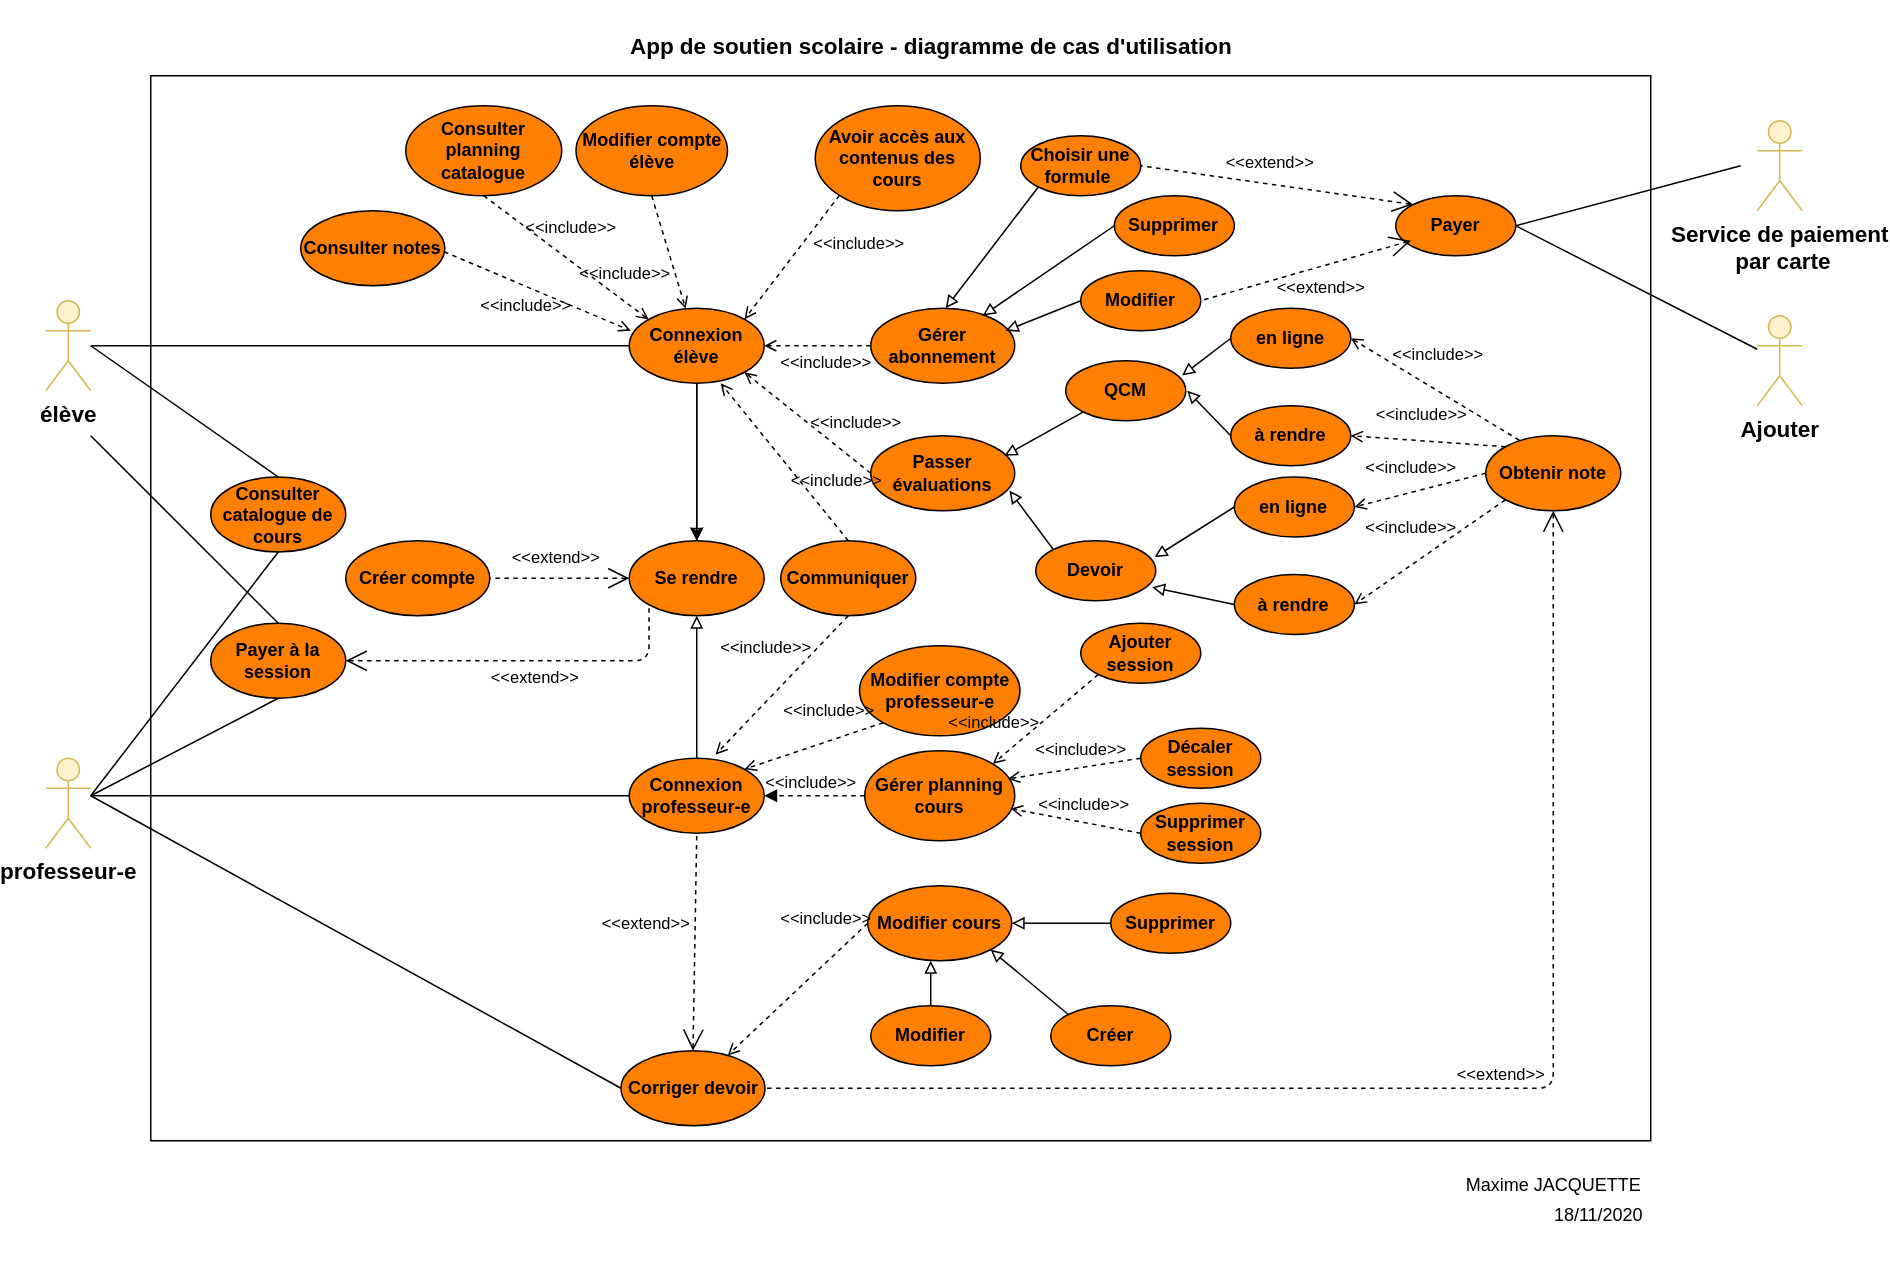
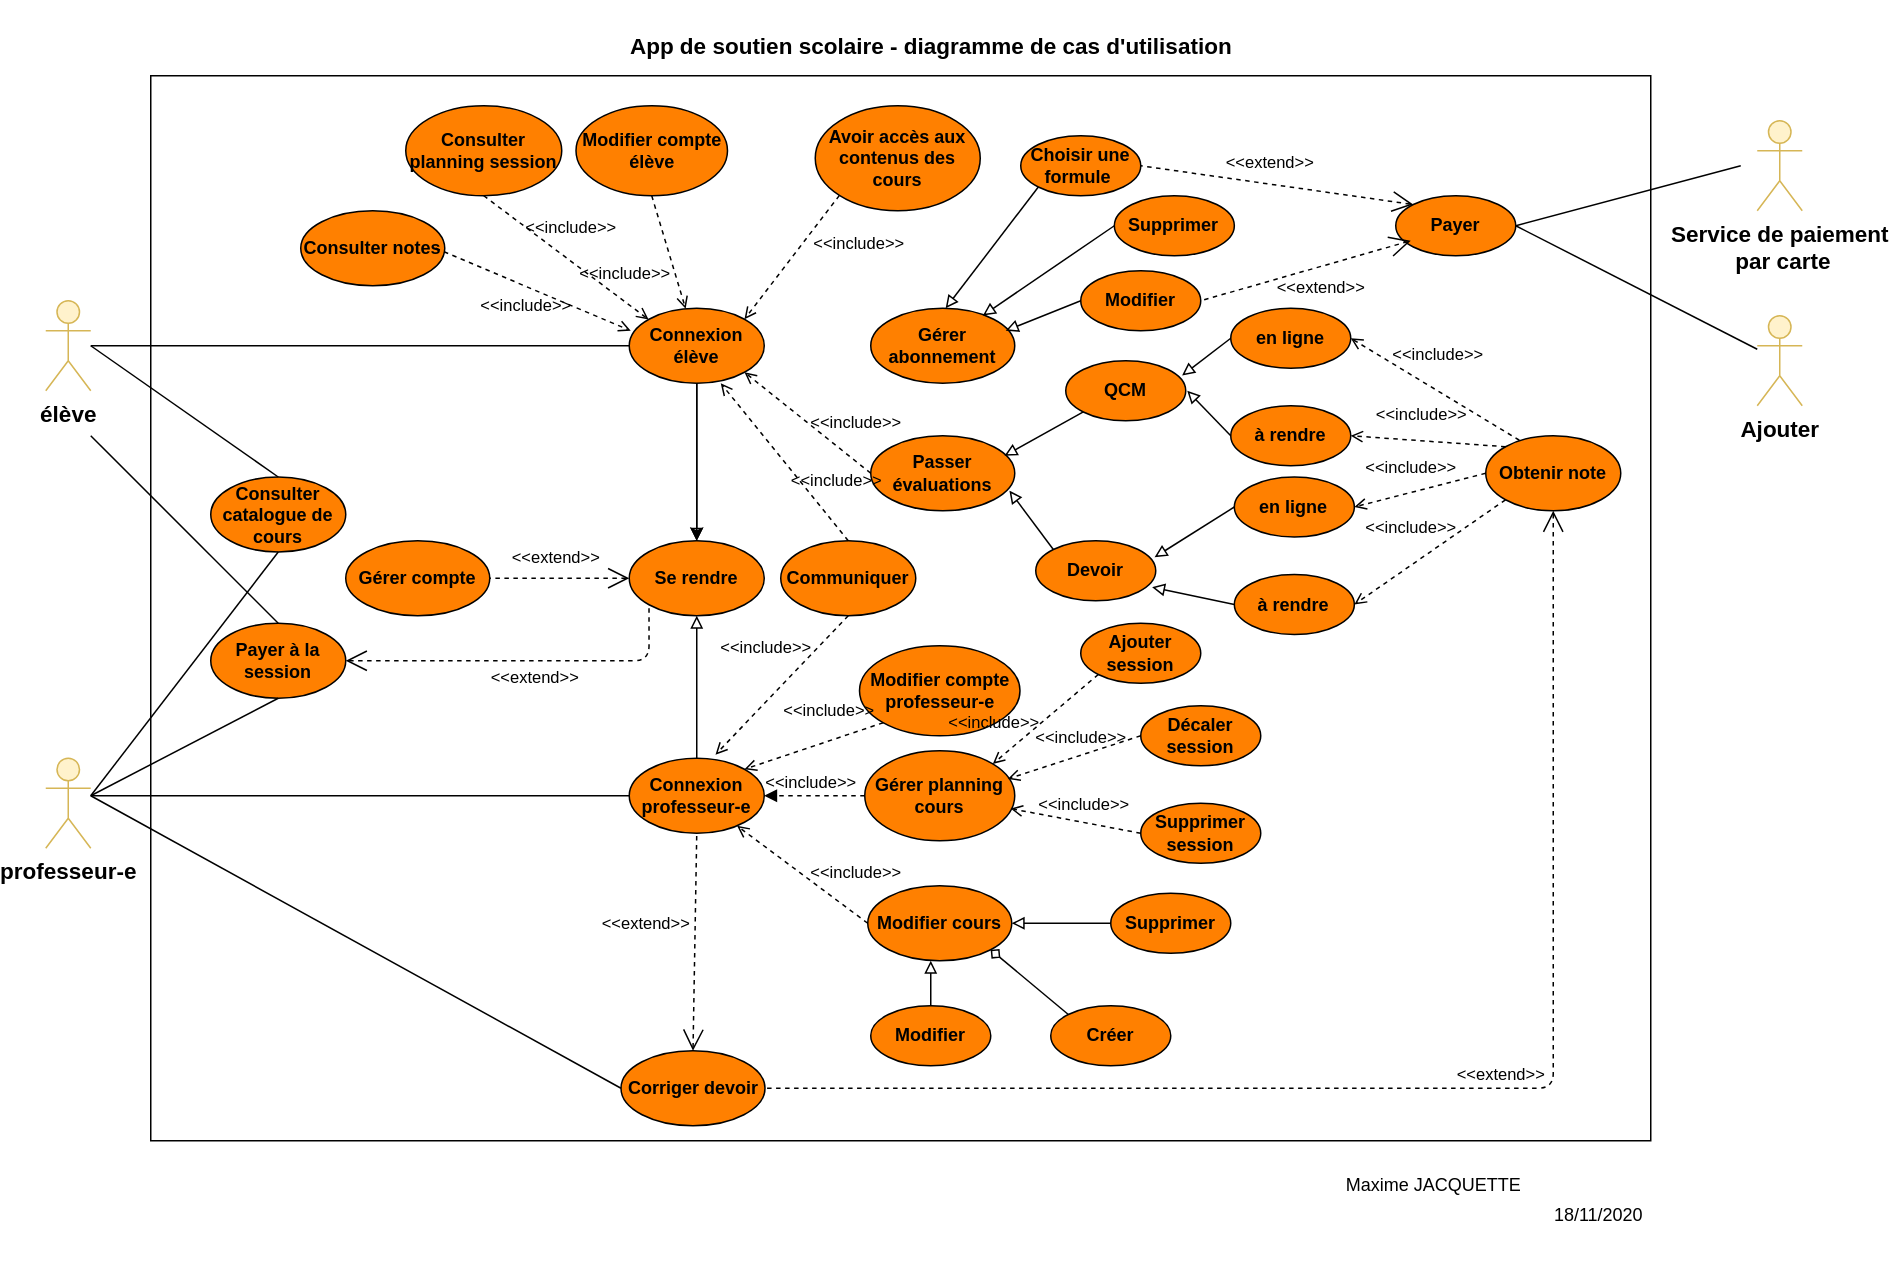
node "Consulter planning catalogue": label "Consulter planning catalogue" -> "Consulter planning session"
edge "Gérer abonnement" -> "Connexion élève": removed, label "<<include>>"
node "Créer compte": label "Créer compte" -> "Gérer compte"
node "Décaler session": moved (1201, 758) -> (1201, 736)
edge "Créer" -> "Modifier cours": arrowhead block -> diamond
edge "Modifier cours" -> "Corriger devoir": now "Modifier cours" -> "Connexion professeur-e"
node "Maxime JACQUETTE": moved (1553, 1186) -> (1433, 1186)
